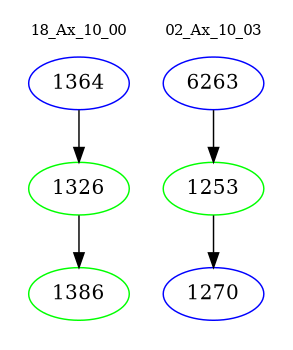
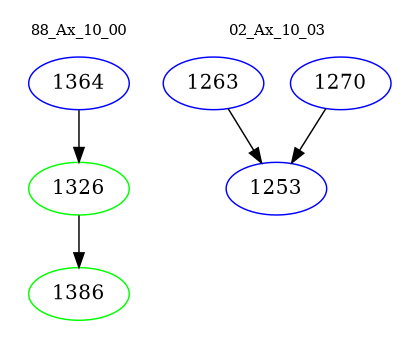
cluster "18_Ax_10_00": label "18_Ax_10_00" -> "88_Ax_10_00"
node "6263": label "6263" -> "1263"
node "1253": color green -> blue
edge "1253" -> "1270": reversed
